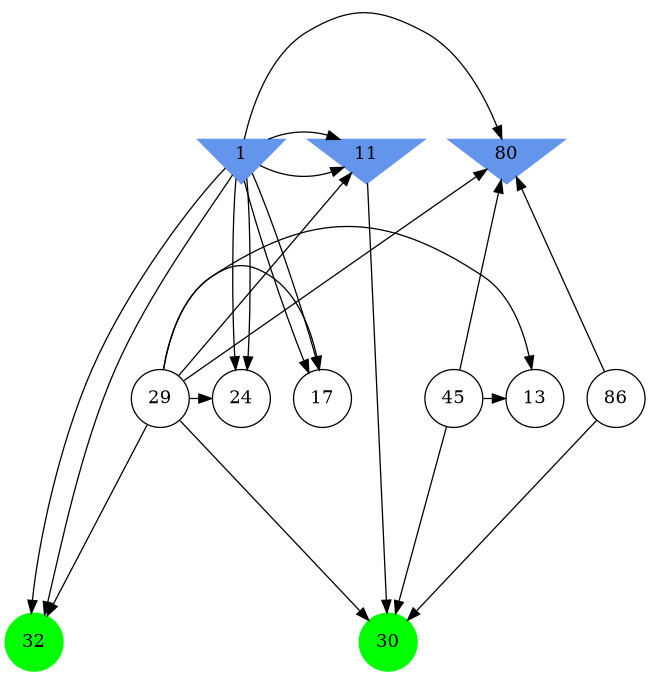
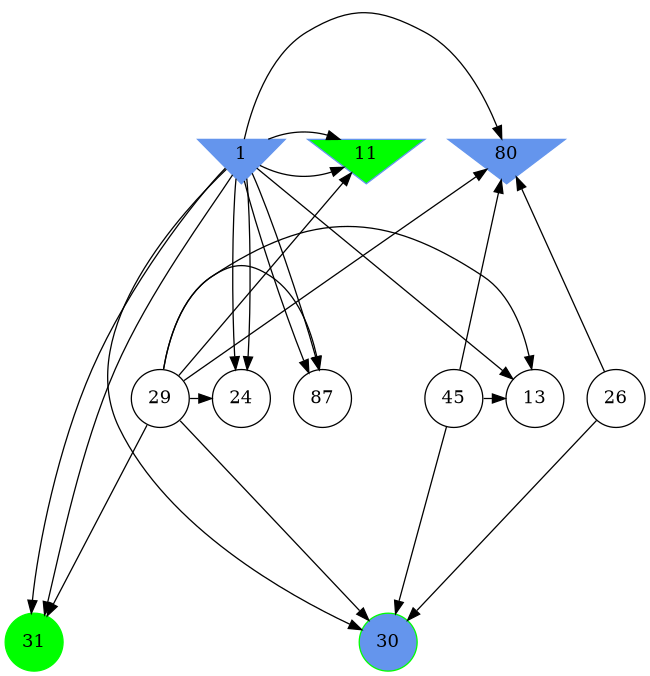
node "11": fillcolor cornflowerblue -> green
edge "1" -> "13": added
edge "11" -> "30": now "1" -> "30"
node "17": label "17" -> "87"
node "86": label "86" -> "26"
node "32": label "32" -> "31"
node "30": fillcolor green -> cornflowerblue
